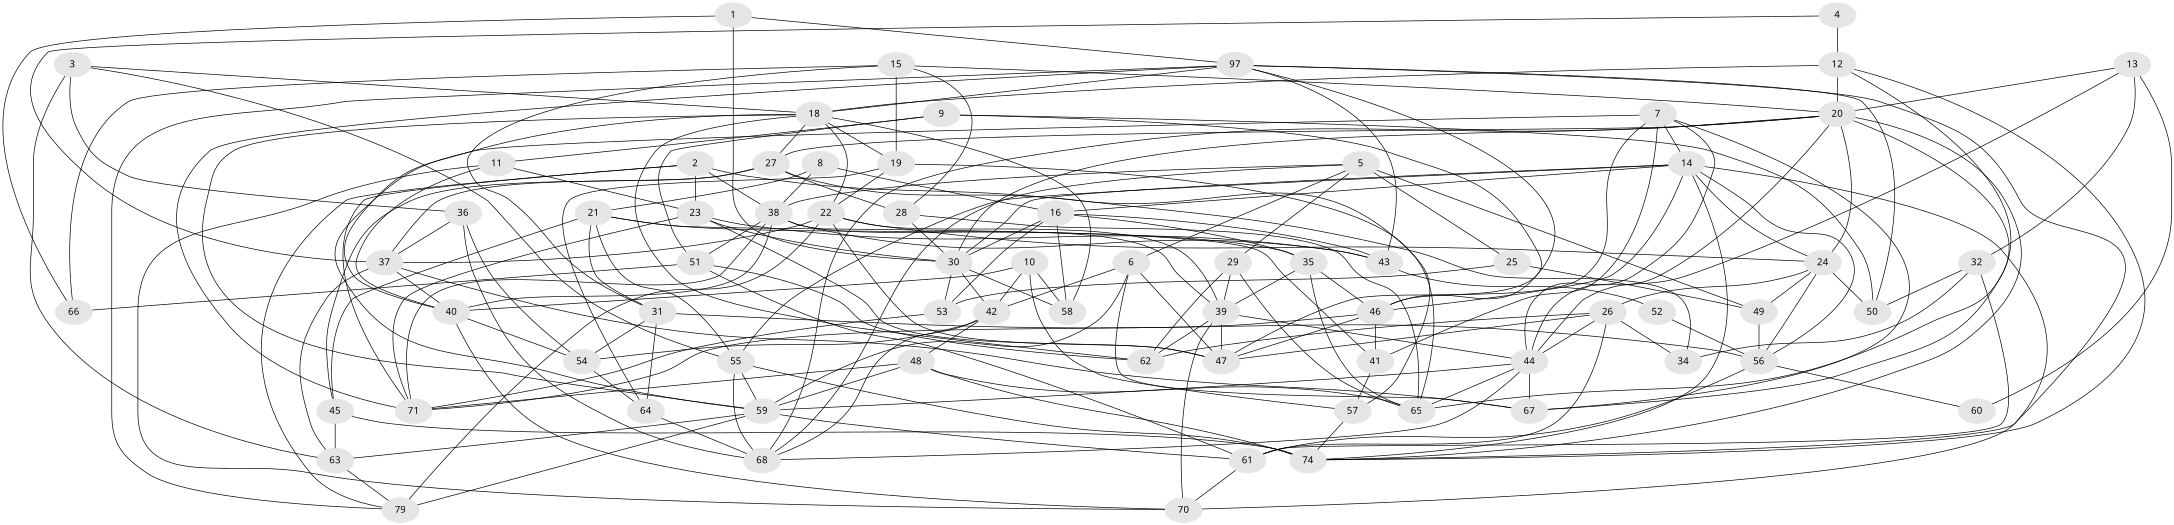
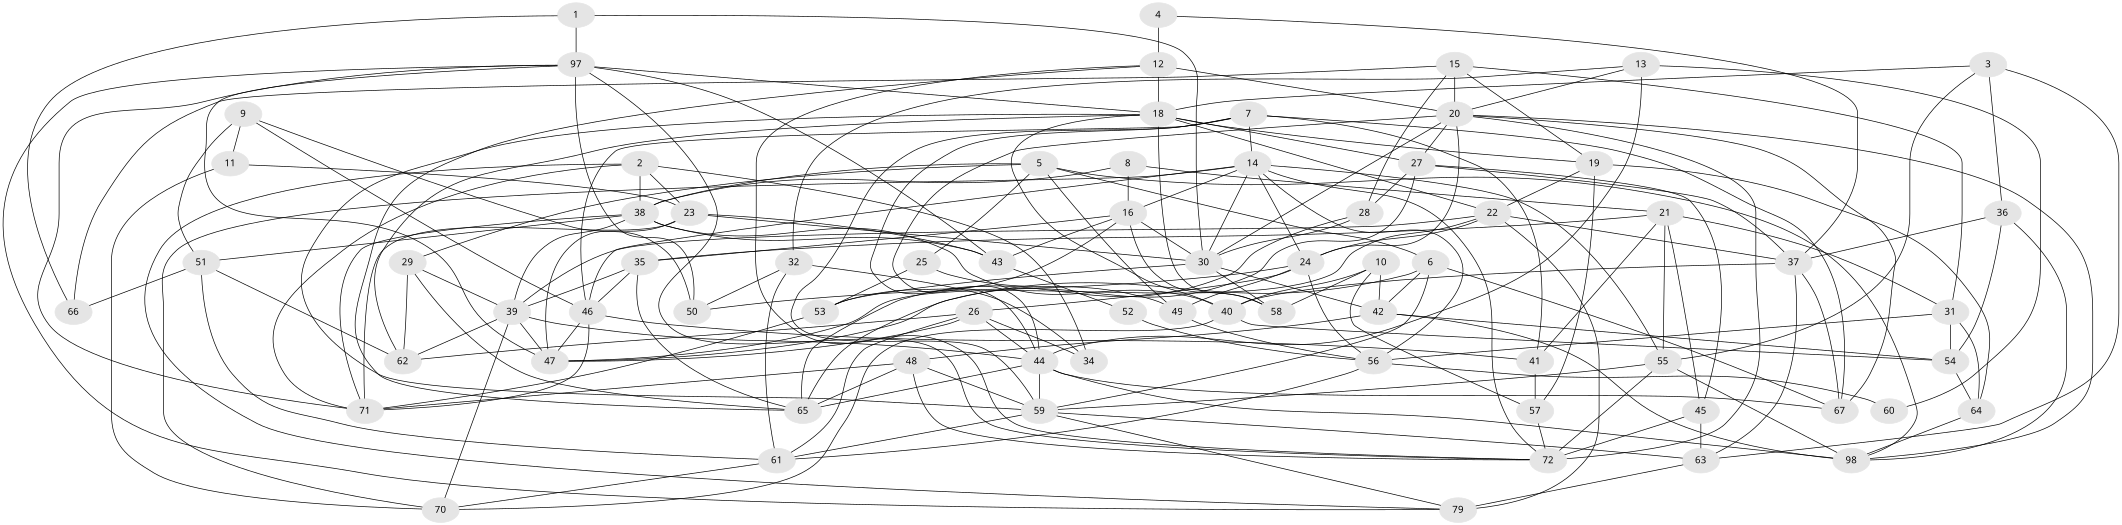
edge "11" -- "40": removed
node "68": label "68" -> "98"
node "74": label "74" -> "72"
